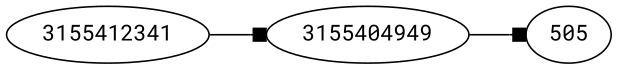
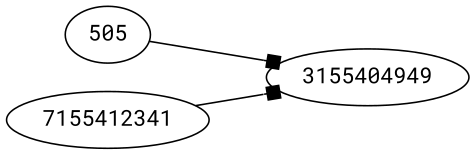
node "3155412341": label "3155412341" -> "7155412341"
edge "3155404949" -> "505": reversed
